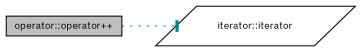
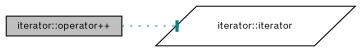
node "operator::operator++": label "operator::operator++" -> "iterator::operator++"
